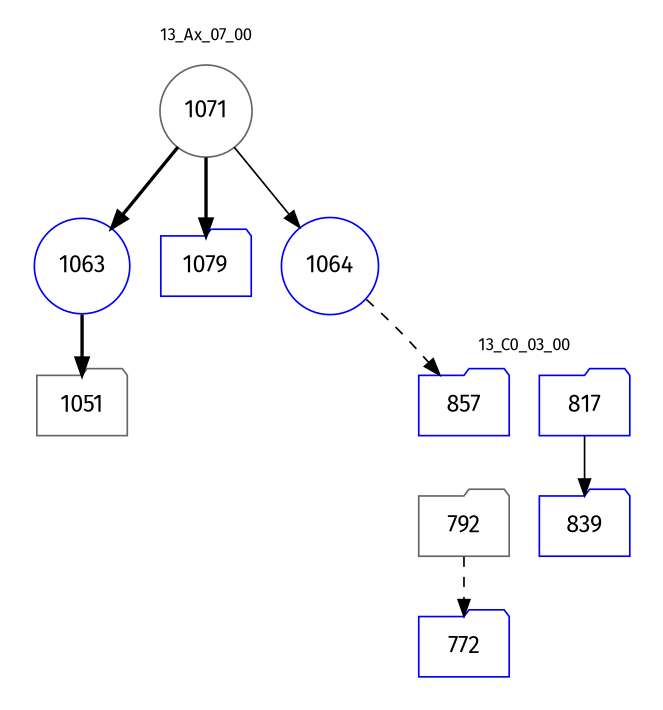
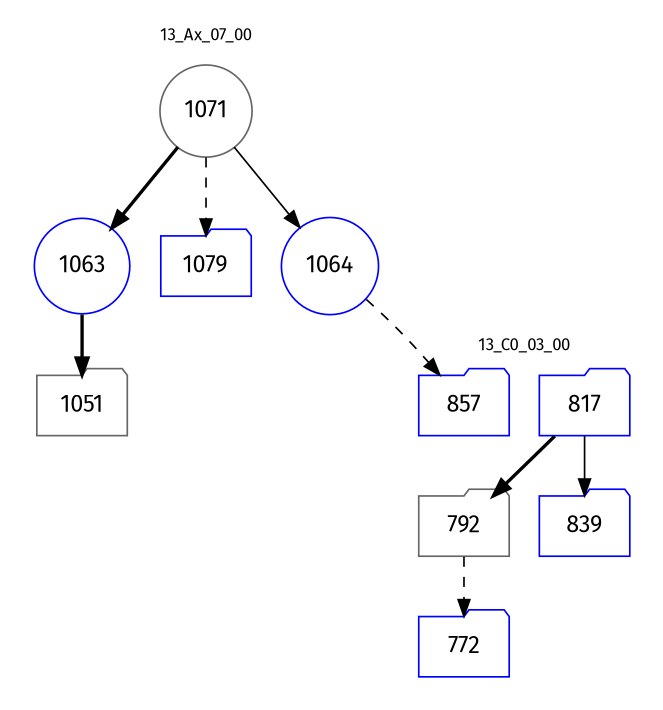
edge "1071" -> "1079": style bold -> dashed
edge "817" -> "792": added
